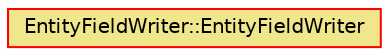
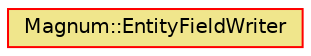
node "EntityFieldWriter::EntityFieldWriter": label "EntityFieldWriter::EntityFieldWriter" -> "Magnum::EntityFieldWriter"
